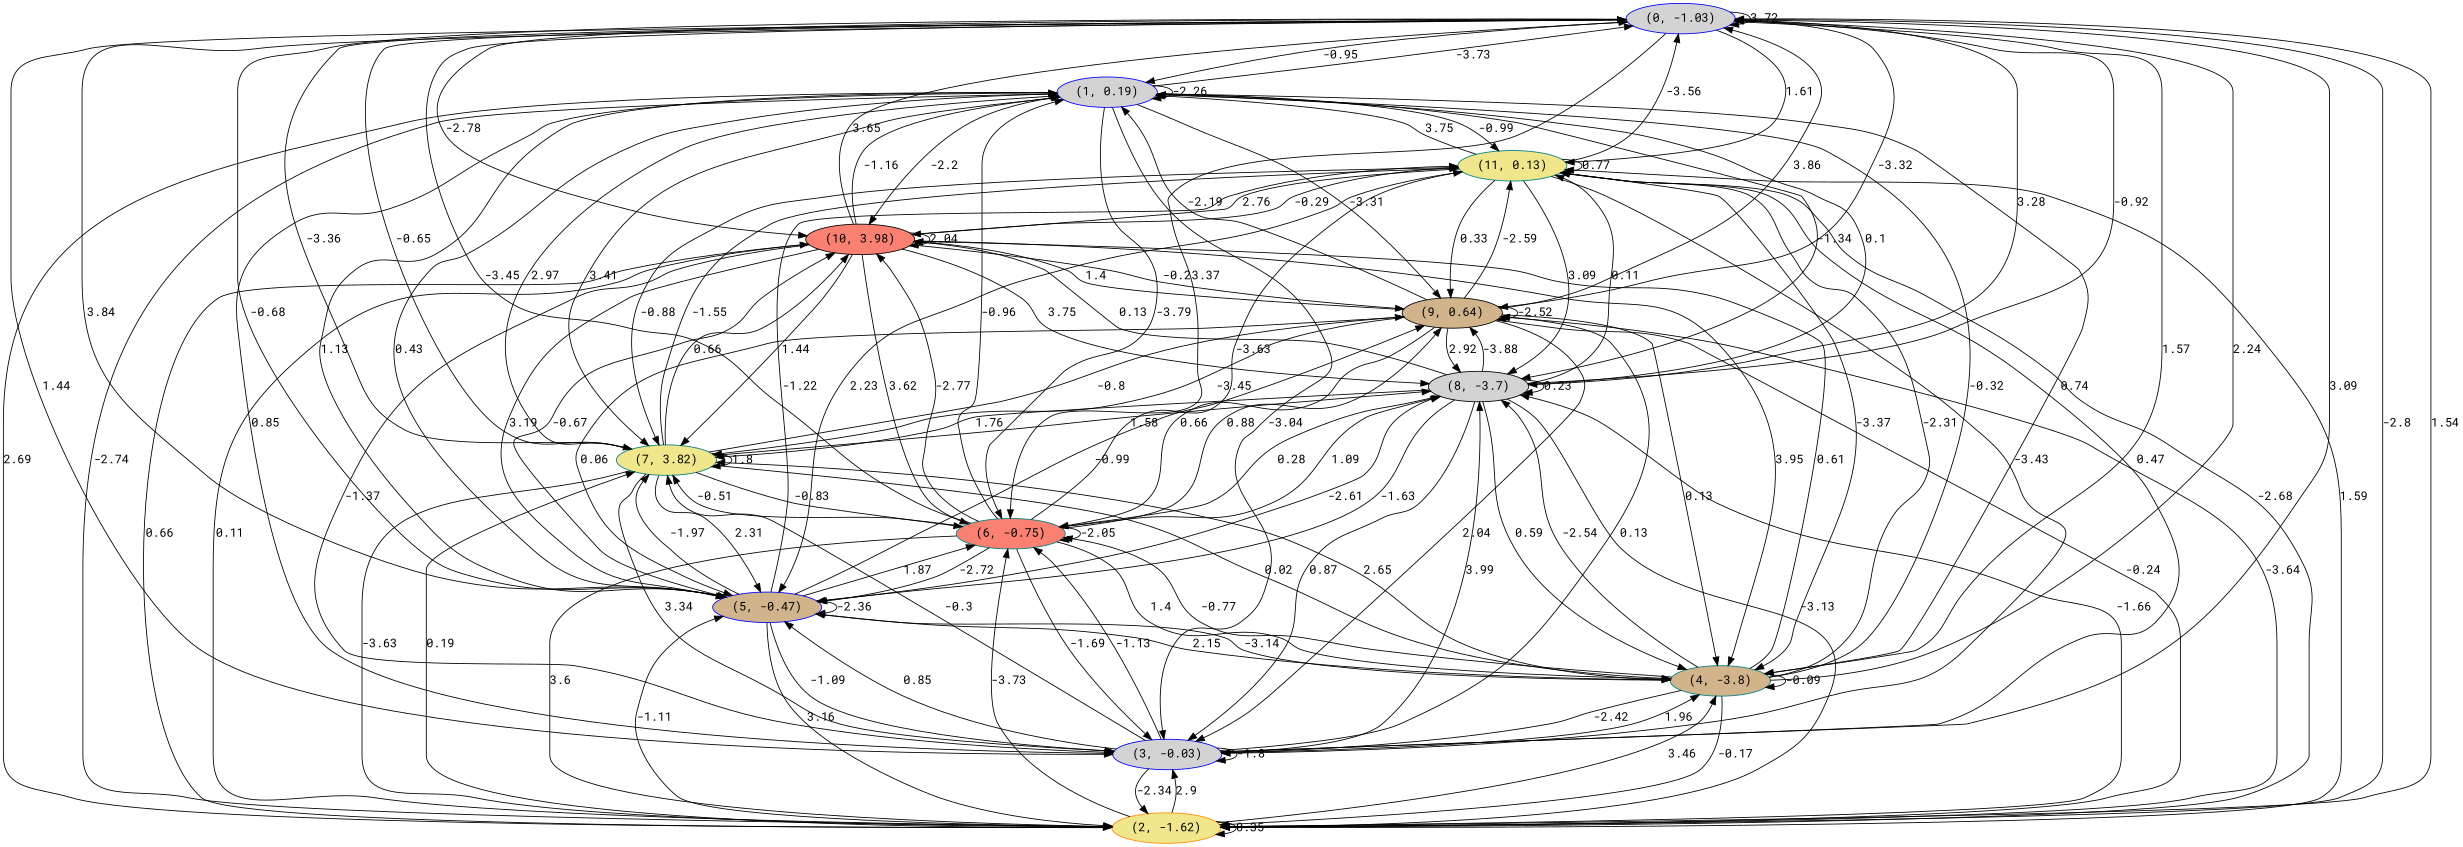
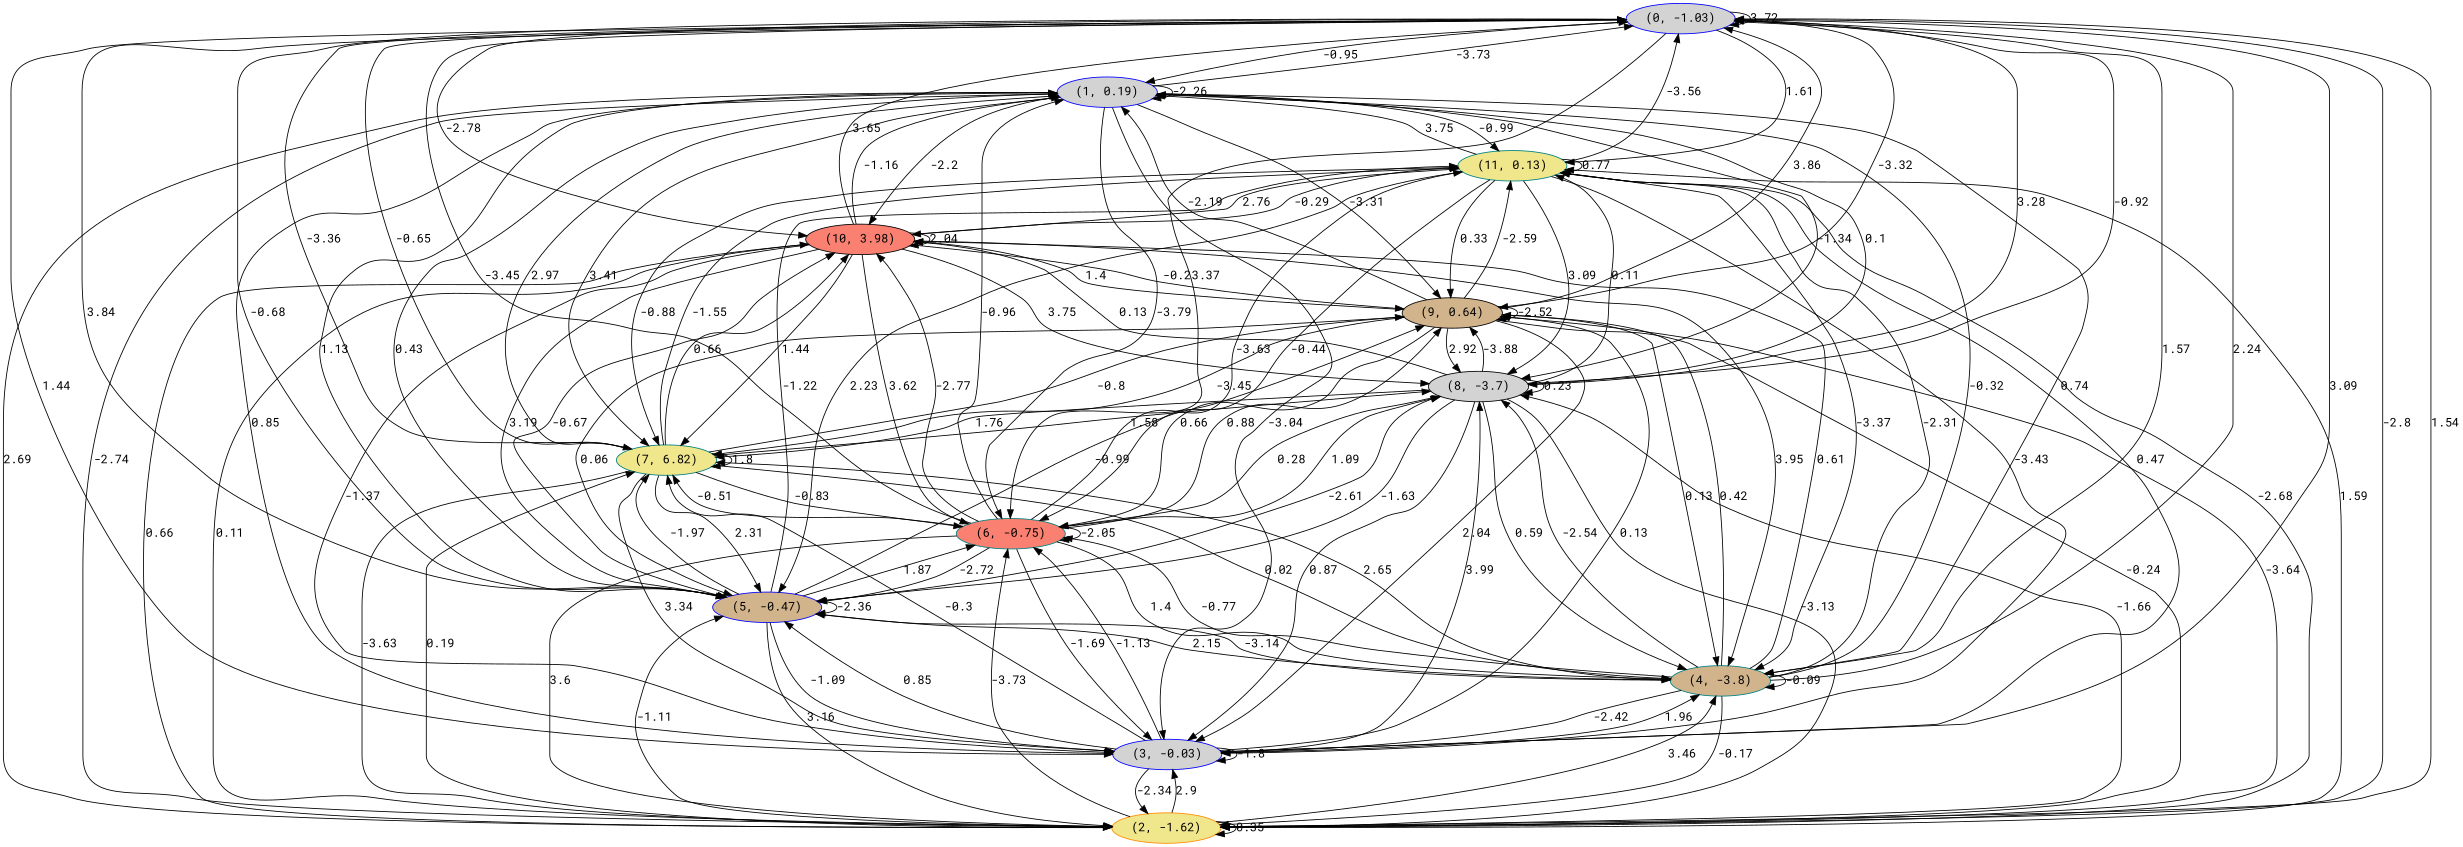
edge "(11, 0.13)" -> "(6, -0.75)": added, label "-0.44"
edge "(4, -3.8)" -> "(9, 0.64)": added, label "0.42"
node "(7, 3.82)": label "(7, 3.82)" -> "(7, 6.82)"
